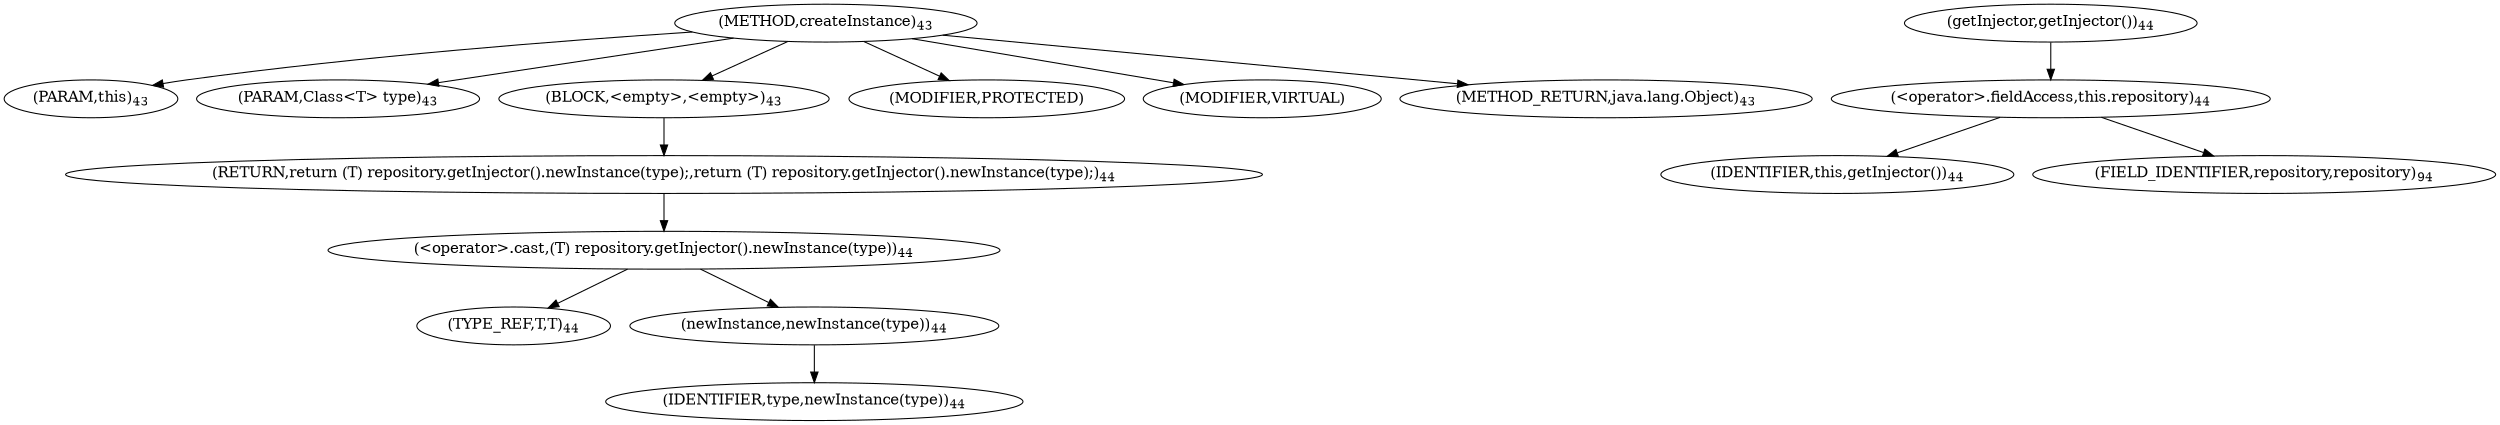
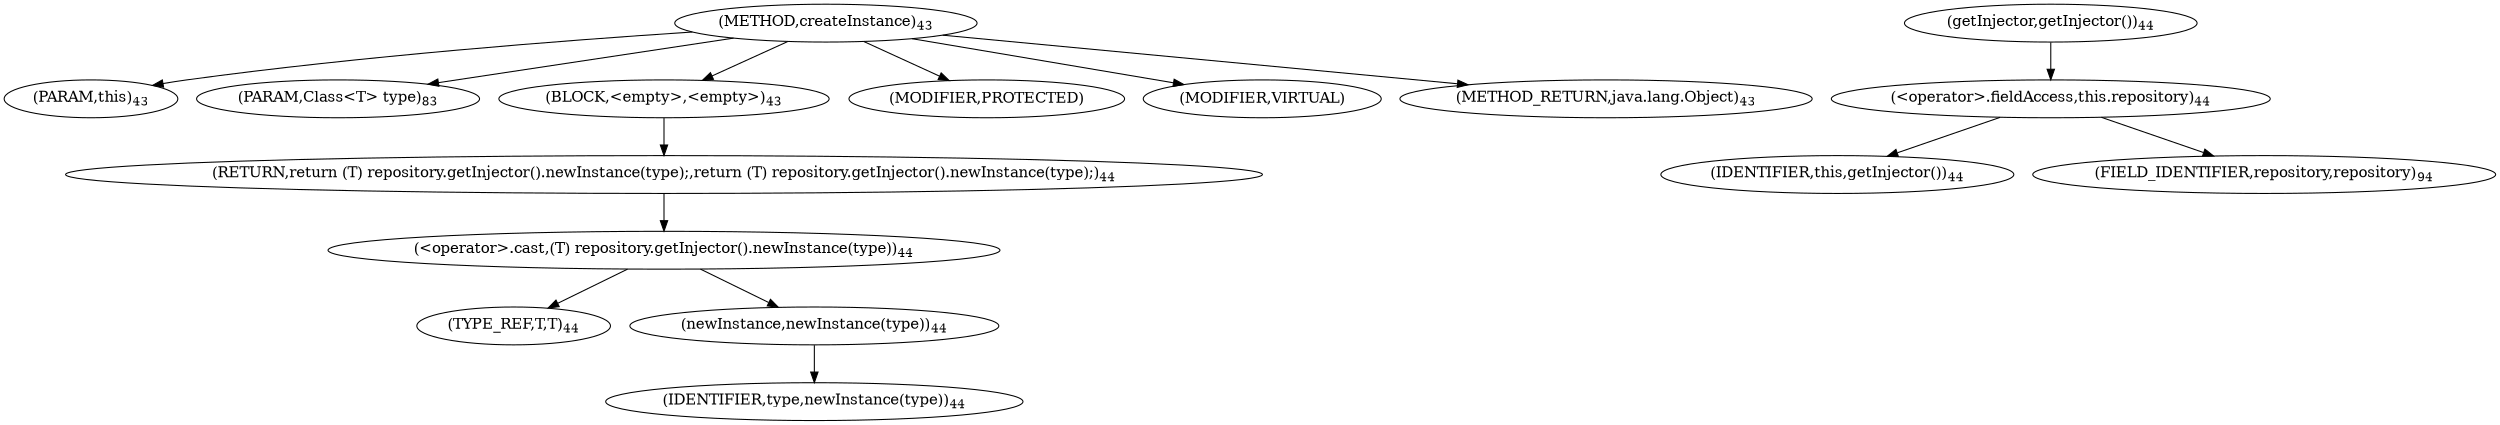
node "(PARAM,Class<T> type)": text "43" -> "83"
